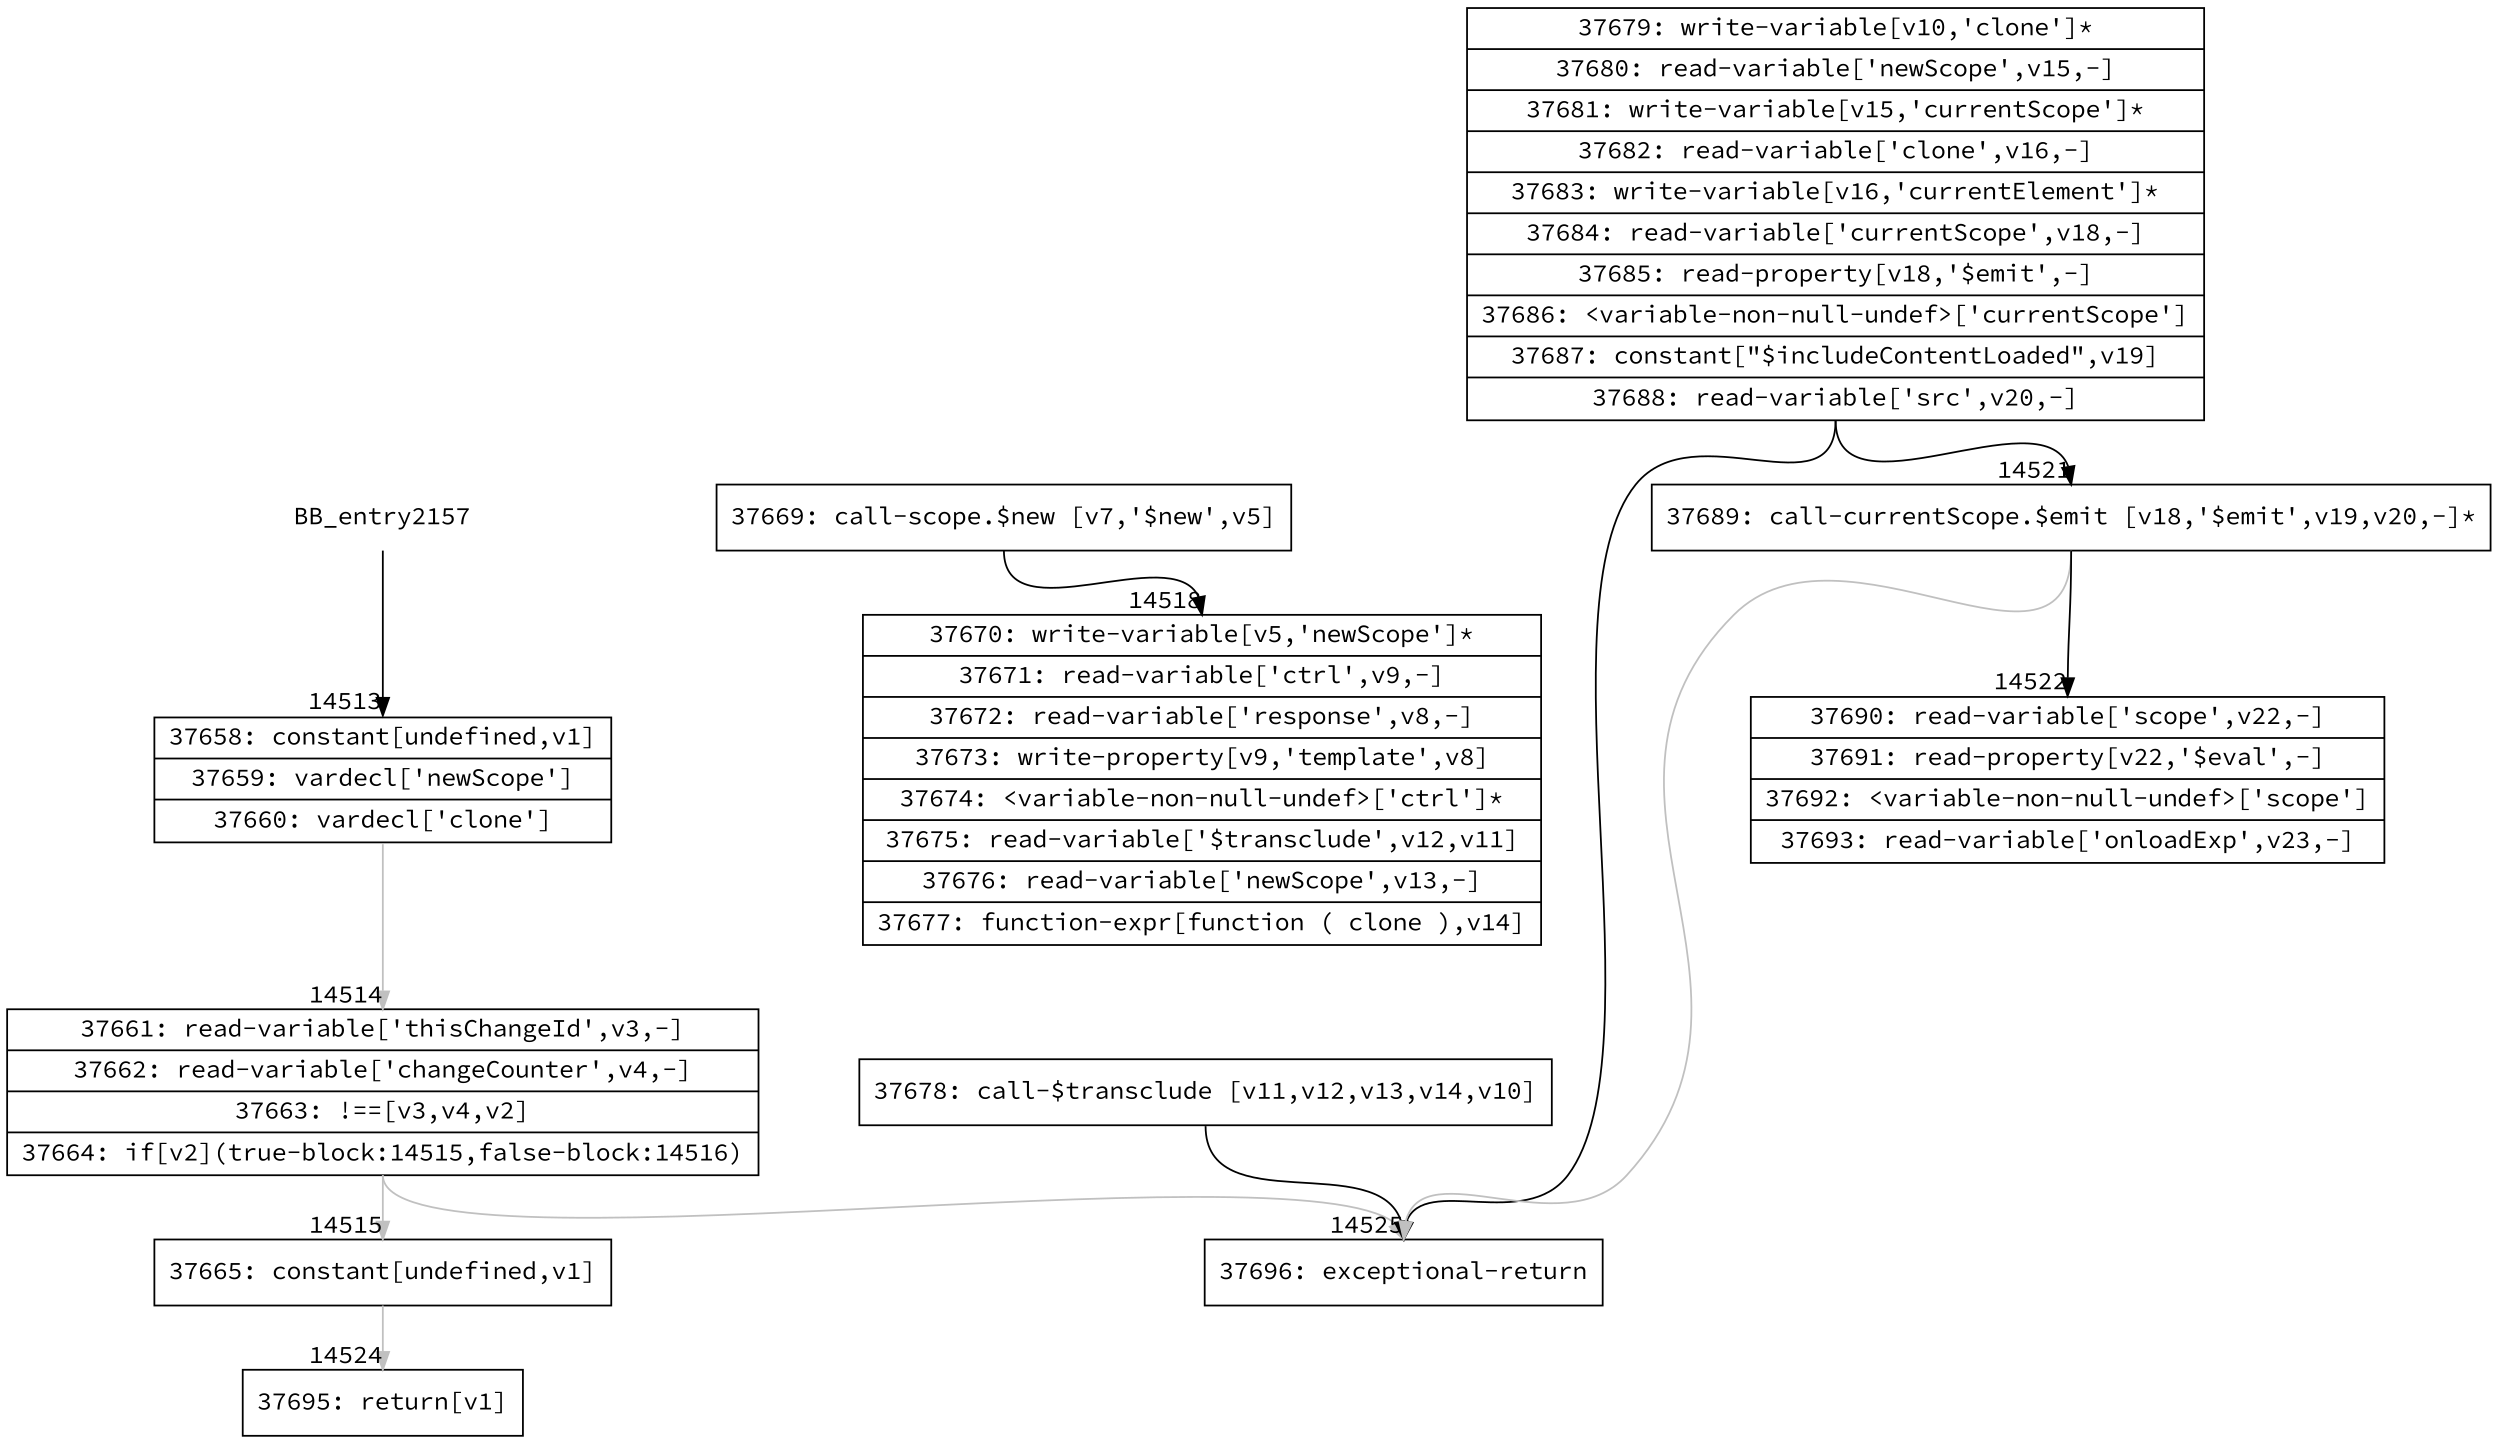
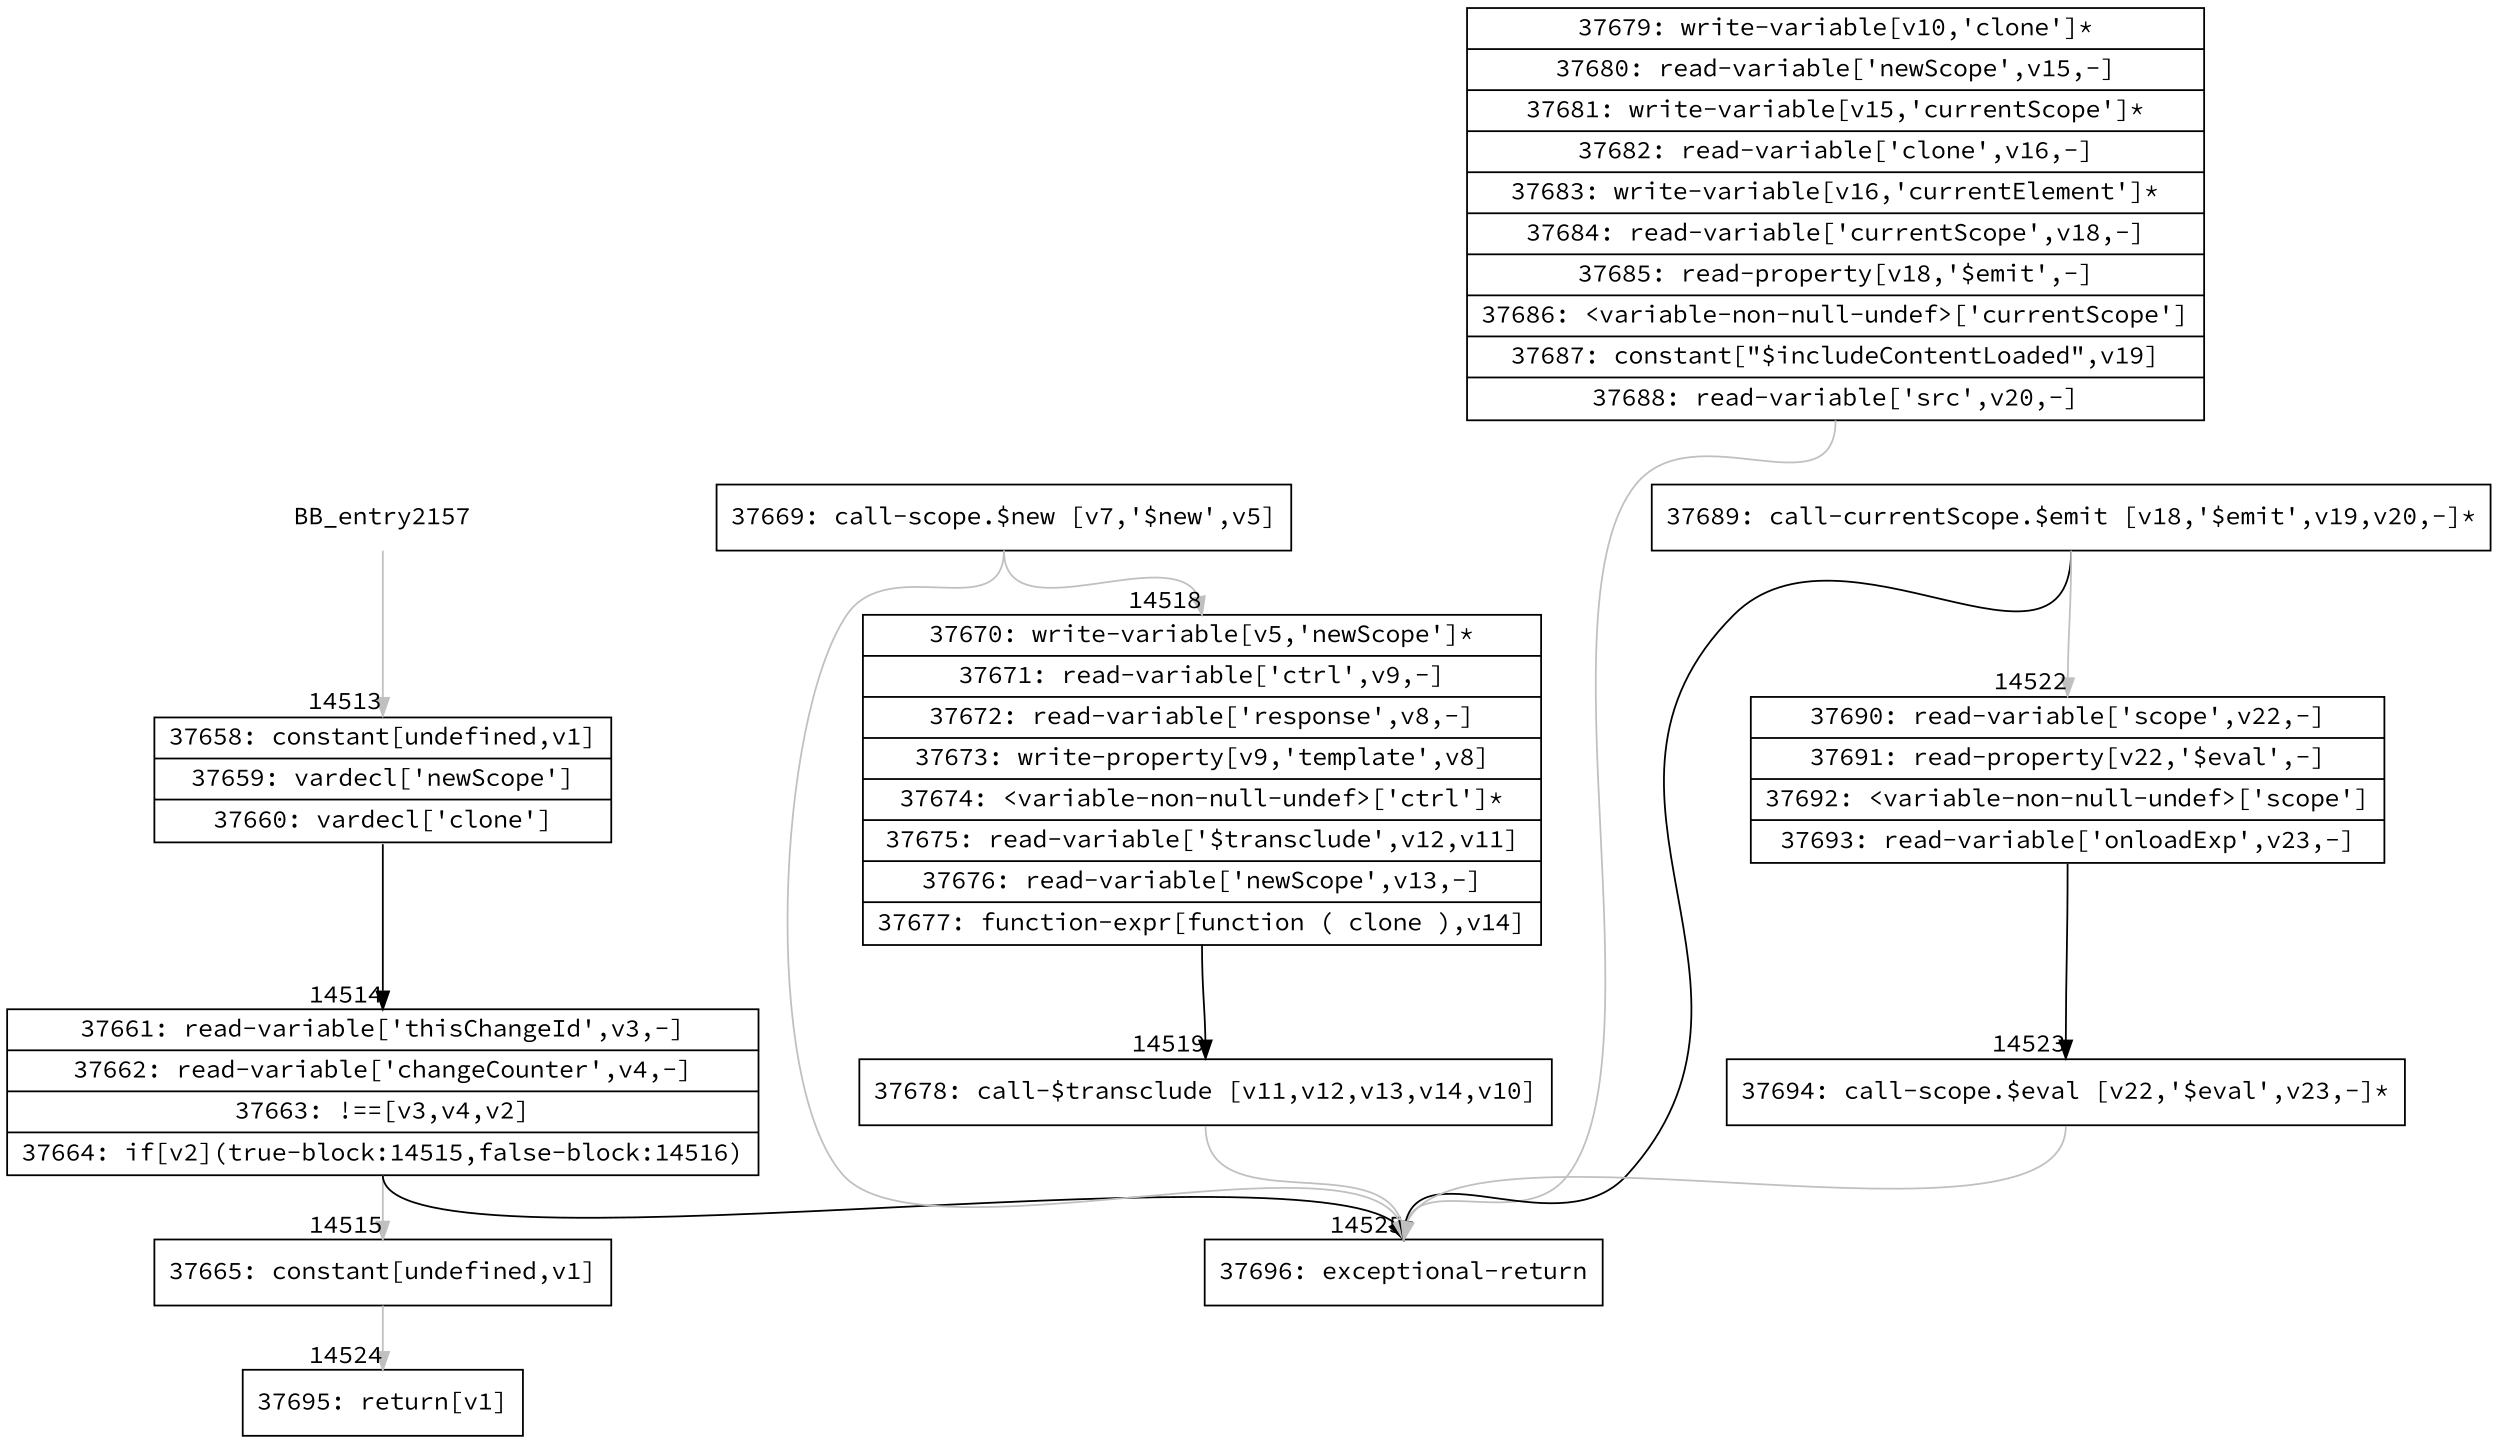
edge "37679: write-variable[v10,'clone']*" -> "37689: call-currentScope.$emit [v18,'$emit',v19,v20,-]*": removed
edge "37669: call-scope.$new [v7,'$new',v5]" -> "37670: write-variable[v5,'newScope']*": color black -> gray
edge "37689: call-currentScope.$emit [v18,'$emit',v19,v20,-]*" -> "37690: read-variable['scope',v22,-]": color black -> gray
edge "BB_entry2157" -> "37658: constant[undefined,v1]": color black -> gray
edge "37679: write-variable[v10,'clone']*" -> "37696: exceptional-return": color black -> gray
edge "37689: call-currentScope.$emit [v18,'$emit',v19,v20,-]*" -> "37696: exceptional-return": color gray -> black
edge "37658: constant[undefined,v1]" -> "37661: read-variable['thisChangeId',v3,-]": color gray -> black
edge "37670: write-variable[v5,'newScope']*" -> "37678: call-$transclude [v11,v12,v13,v14,v10]": added
edge "37669: call-scope.$new [v7,'$new',v5]" -> "37696: exceptional-return": added
node "37694: call-scope.$eval [v22,'$eval',v23,-]*": added
edge "37678: call-$transclude [v11,v12,v13,v14,v10]" -> "37696: exceptional-return": color black -> gray
edge "37661: read-variable['thisChangeId',v3,-]" -> "37696: exceptional-return": color gray -> black
